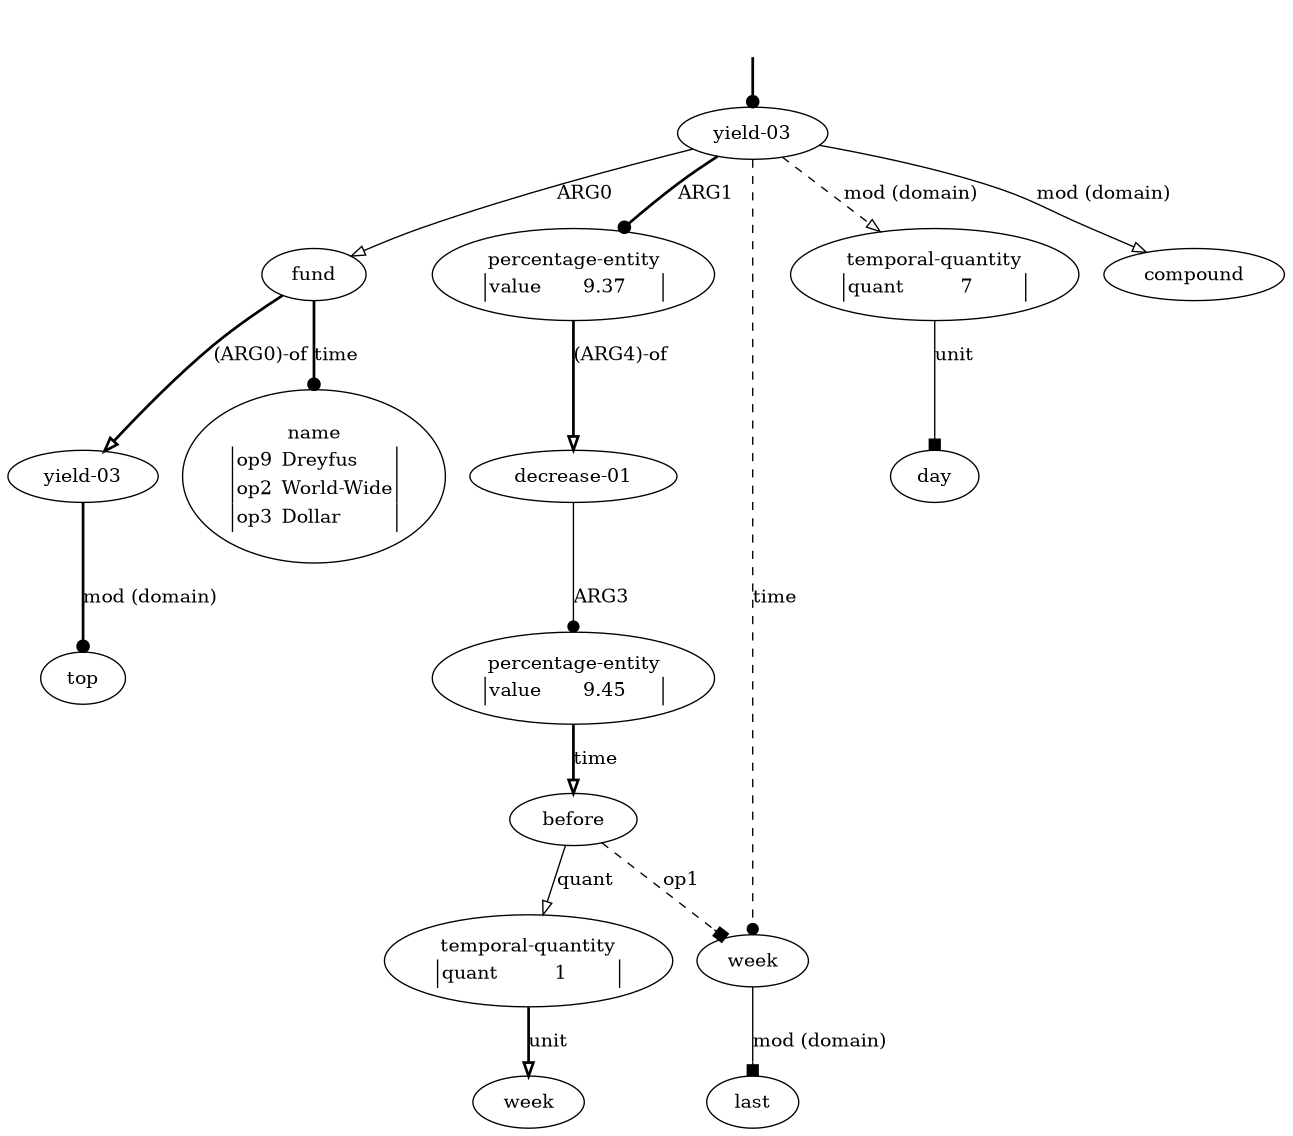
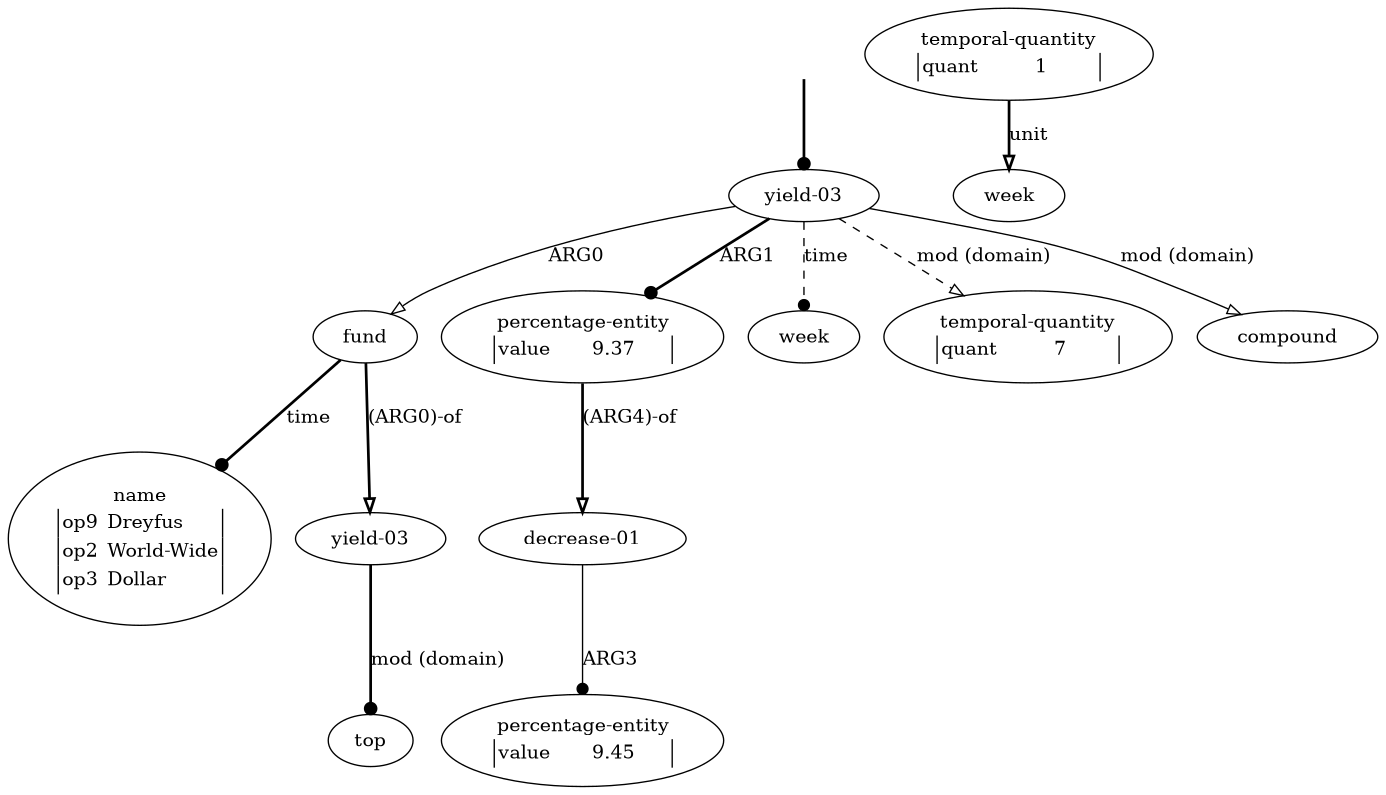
node "day": removed
node "before": removed
node "last": removed
